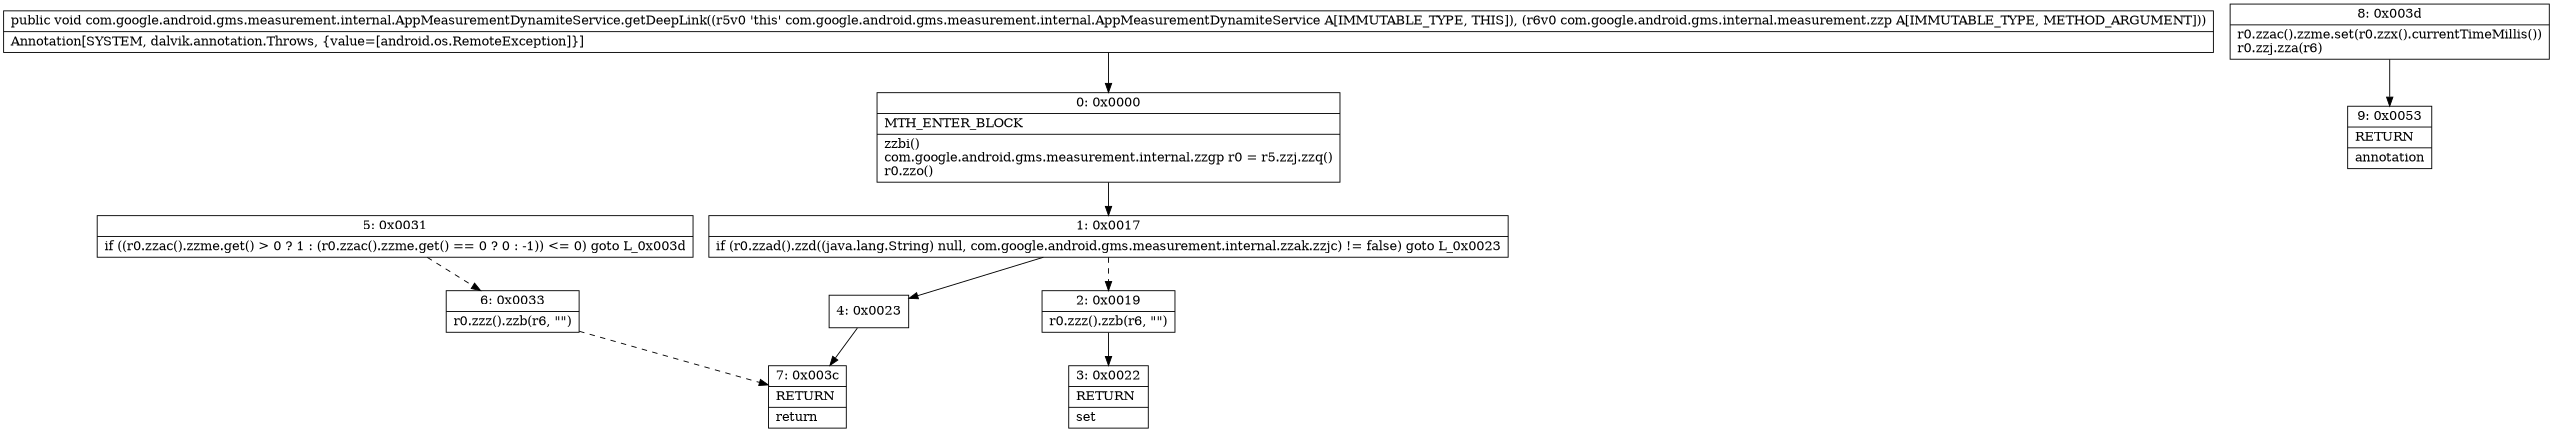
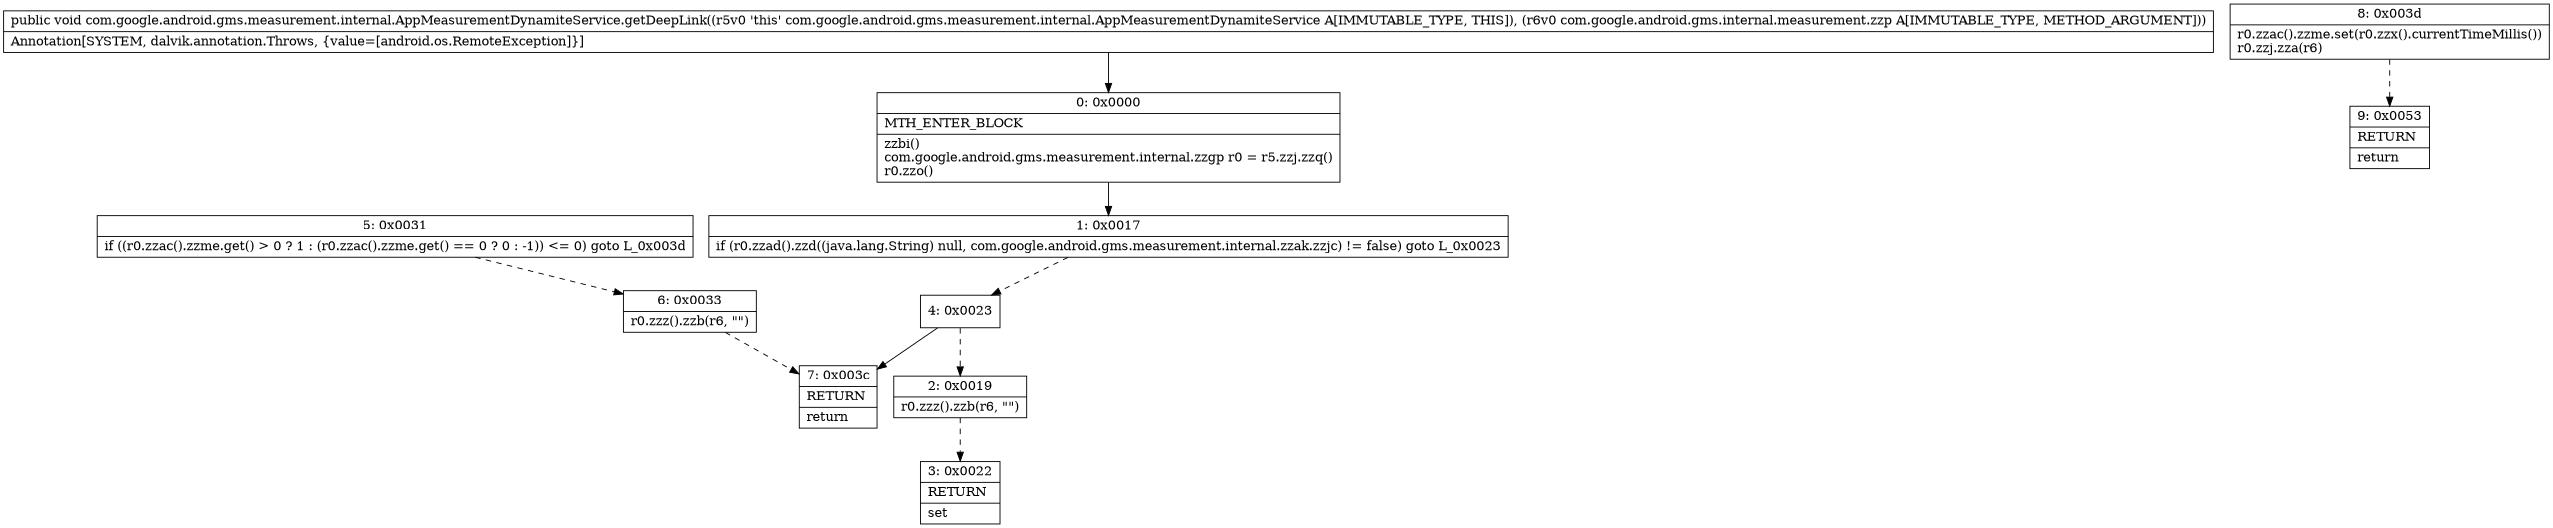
edge "8: 0x003d" -> "9: 0x0053": style solid -> dashed
node "9: 0x0053": text "annotation" -> "return"
edge "1: 0x0017" -> "2: 0x0019": now "4: 0x0023" -> "2: 0x0019"
edge "1: 0x0017" -> "4: 0x0023": style solid -> dashed
edge "2: 0x0019" -> "3: 0x0022": style solid -> dashed
